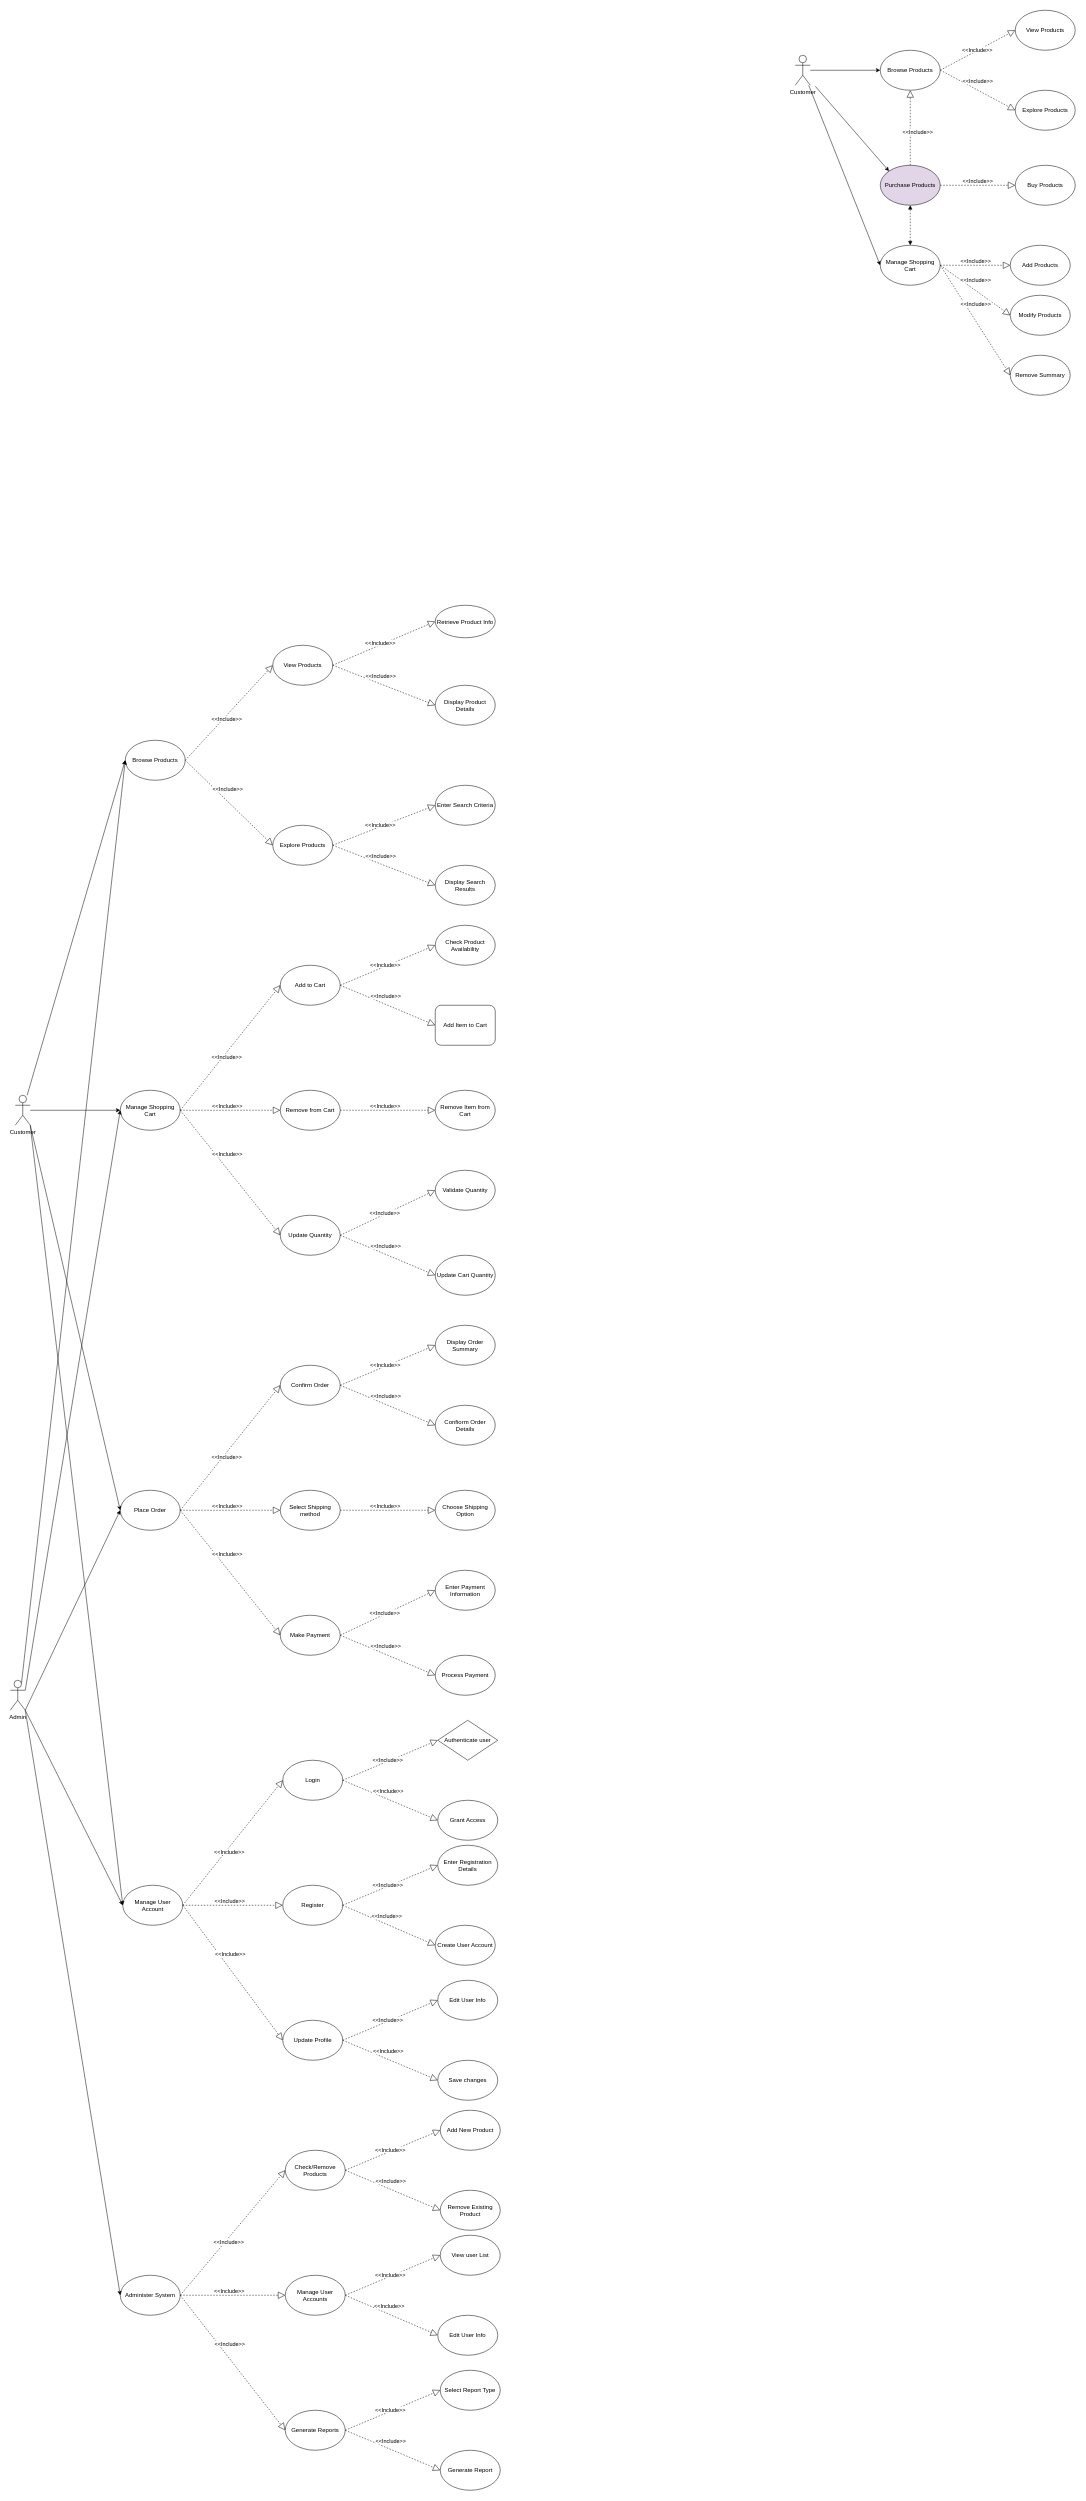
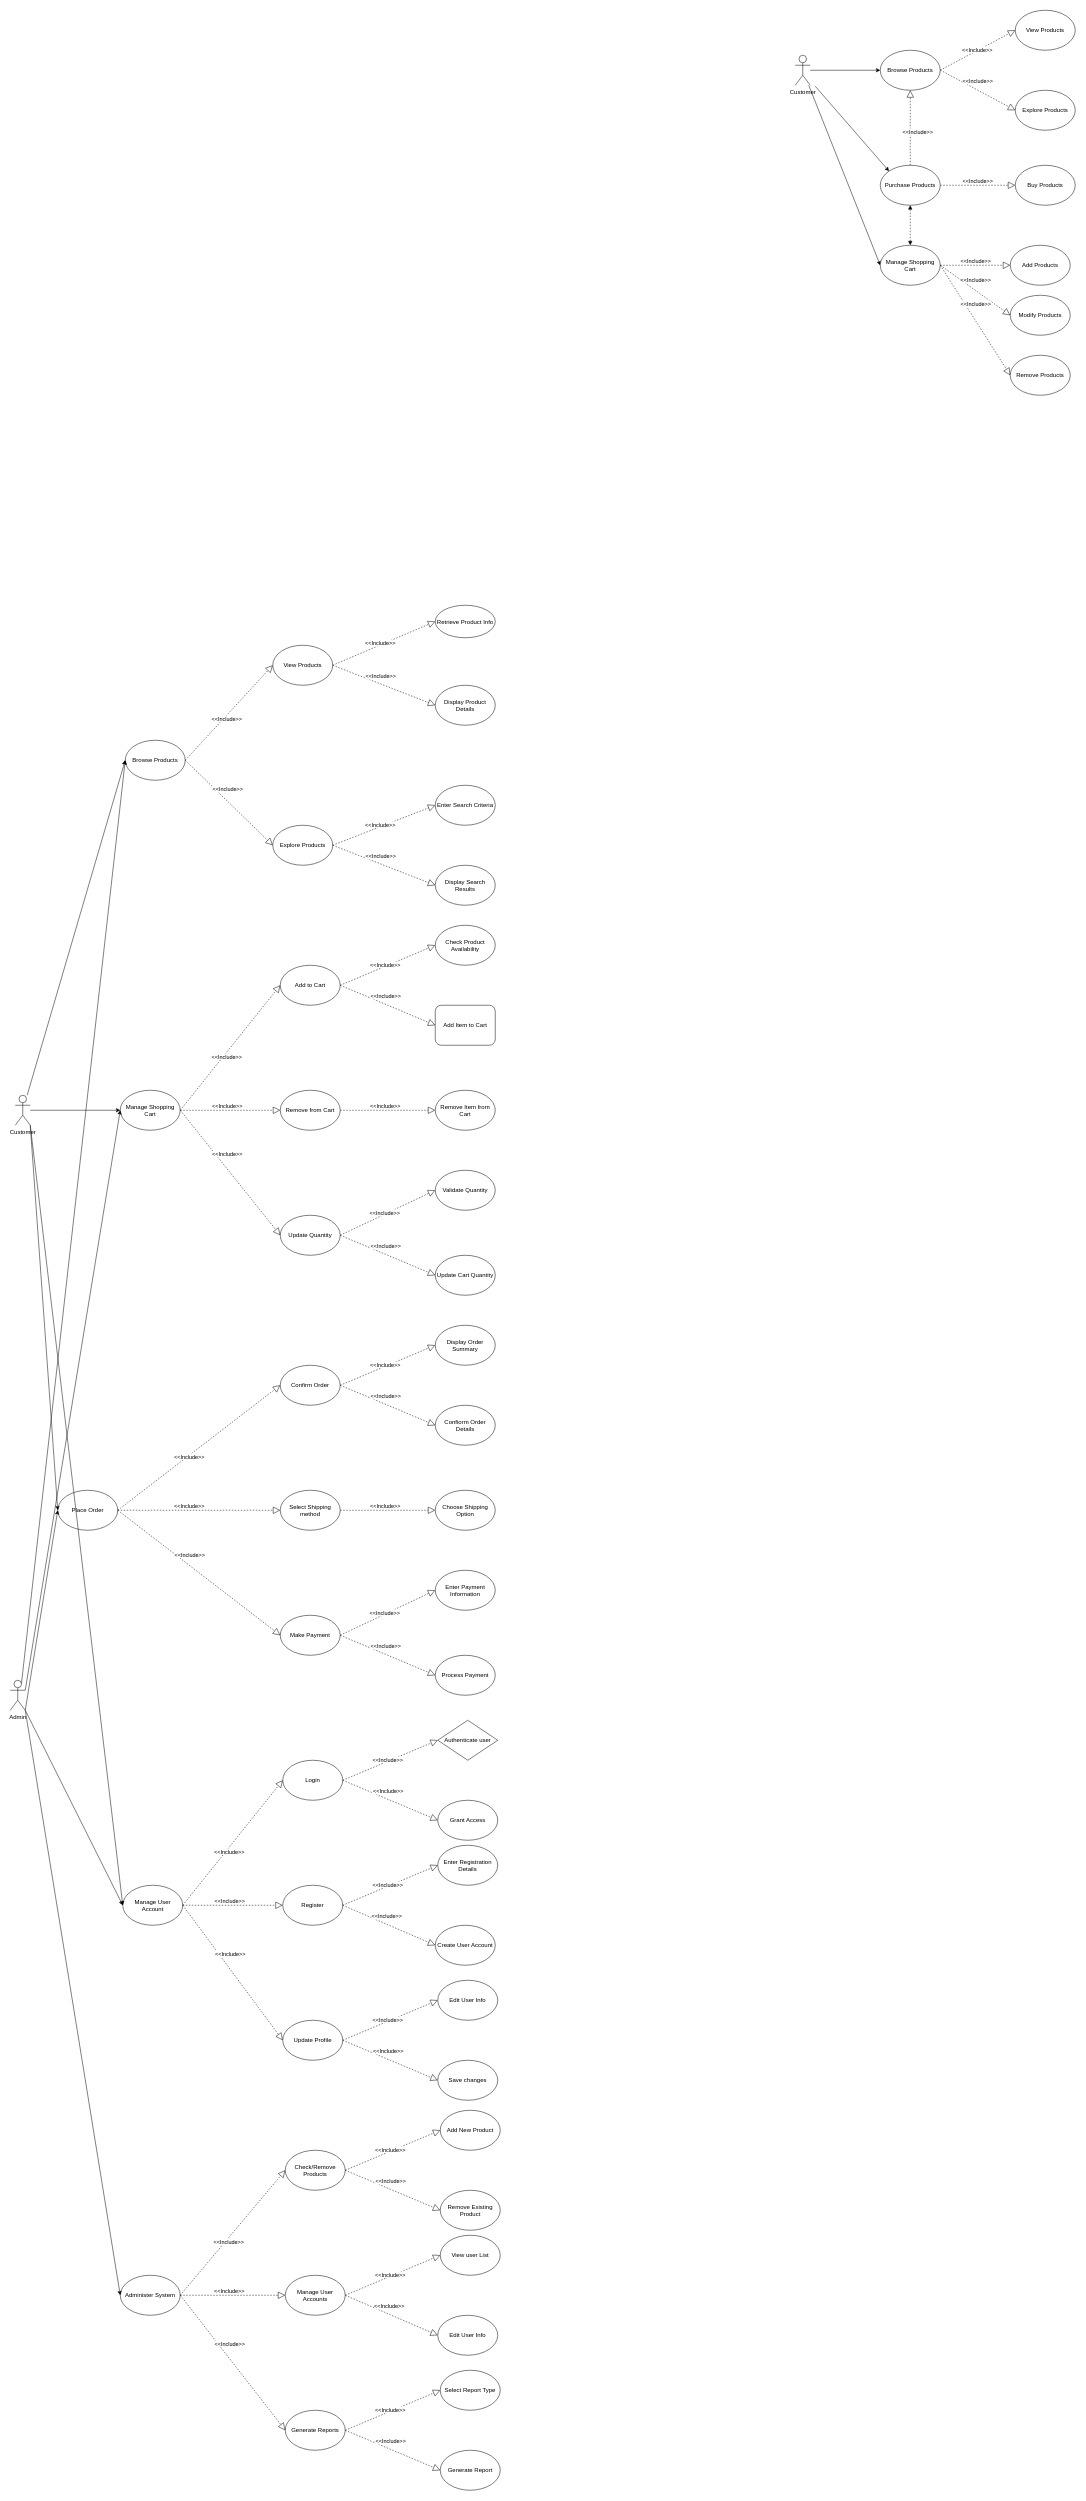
node "Purchase Products": fillcolor #e1d5e7 -> #ffffff
node "Remove Summary": label "Remove Summary" -> "Remove Products"
node "Place Order": moved (150, 1510) -> (88, 1510)
